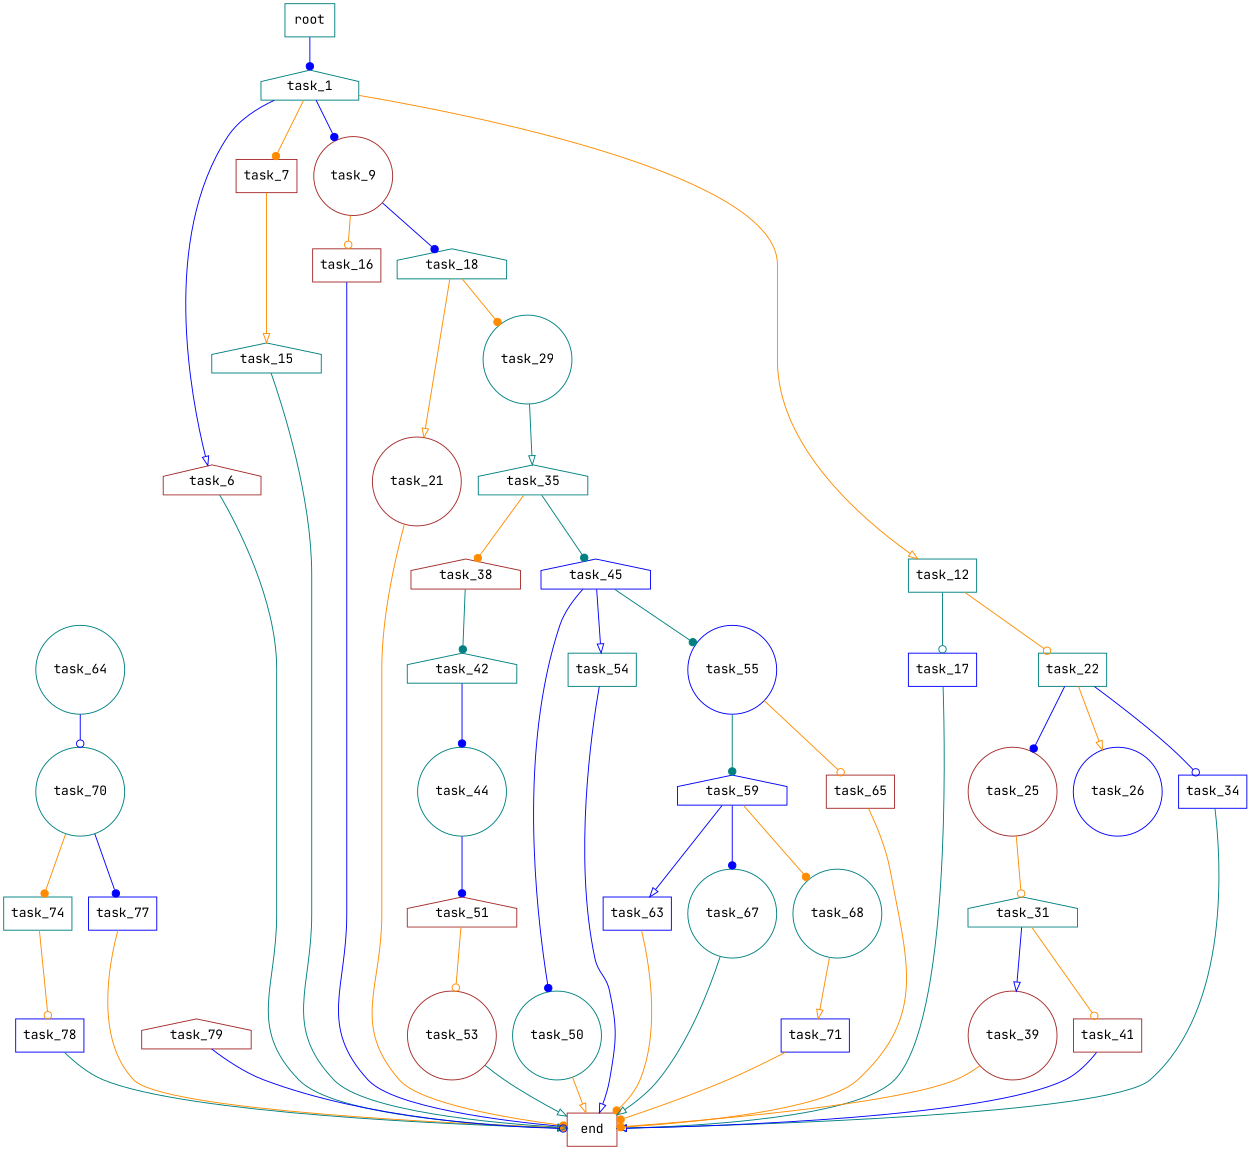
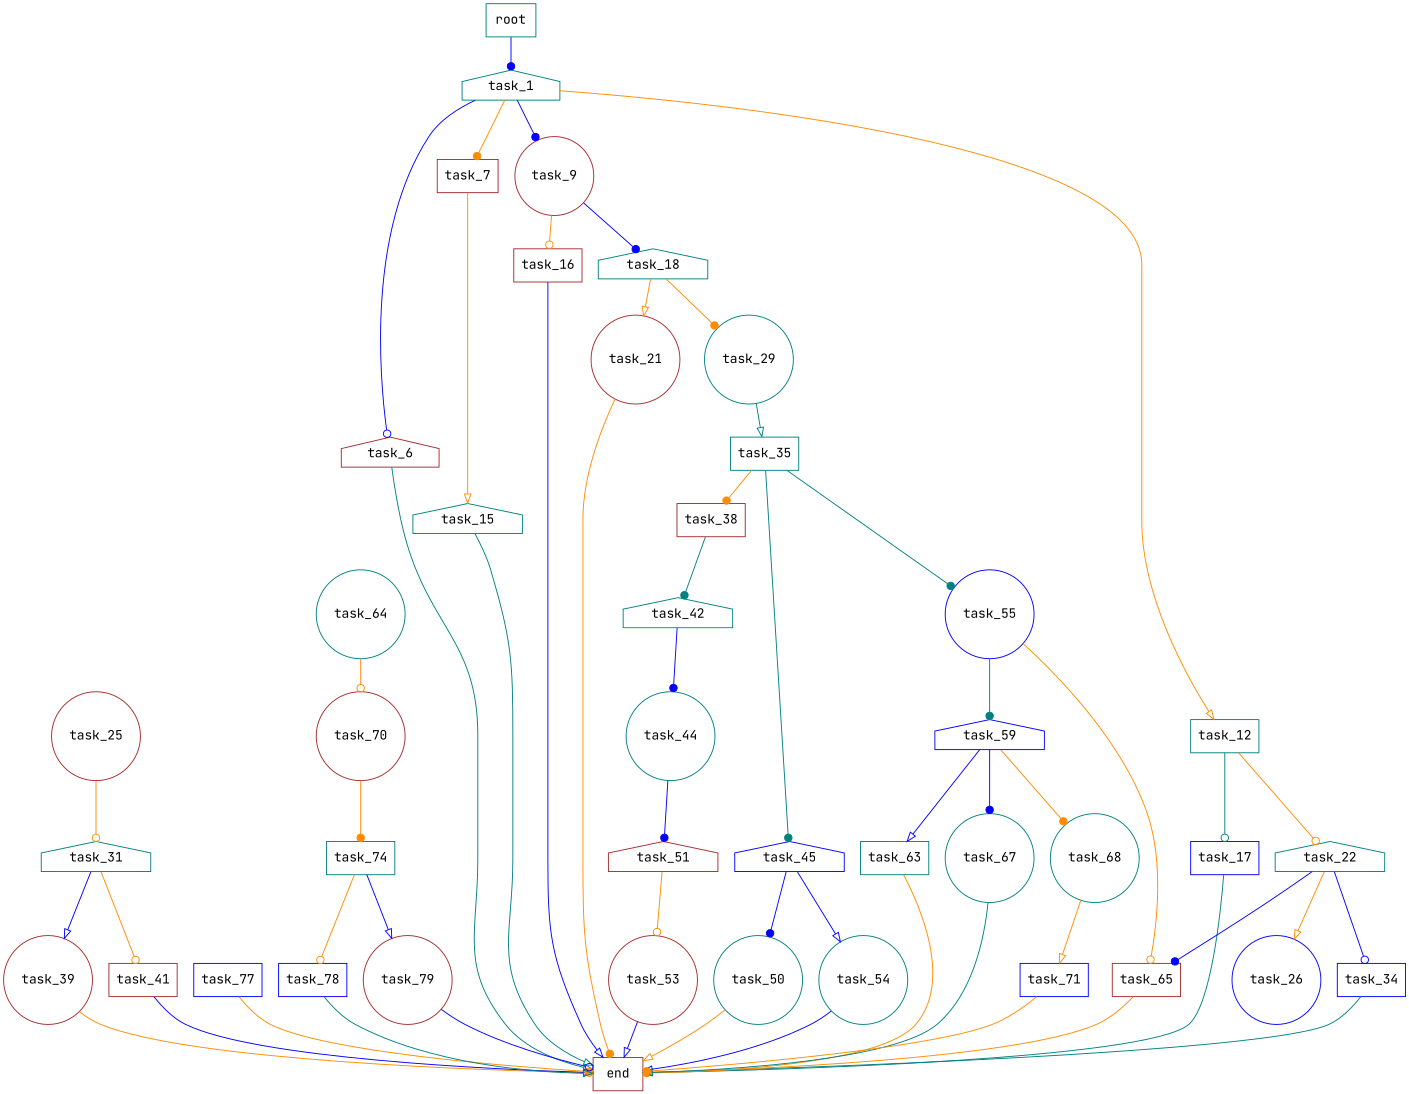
edge "task_1" -> "task_6": arrowhead onormal -> odot
node "task_35": shape house -> box
node "task_38": shape house -> box
edge "task_45" -> "task_55": now "task_35" -> "task_55"
node "task_54": shape box -> circle
node "task_22": shape box -> house
edge "task_22" -> "task_25": now "task_22" -> "task_65"
edge "task_64" -> "task_70": color blue -> darkorange
edge "task_16" -> "end": arrowhead odot -> onormal
node "task_70": color teal -> brown
edge "task_70" -> "task_77": removed
edge "task_74" -> "task_79": added
node "task_63": color blue -> teal
node "task_79": shape house -> circle
edge "task_53" -> "end": color teal -> blue
